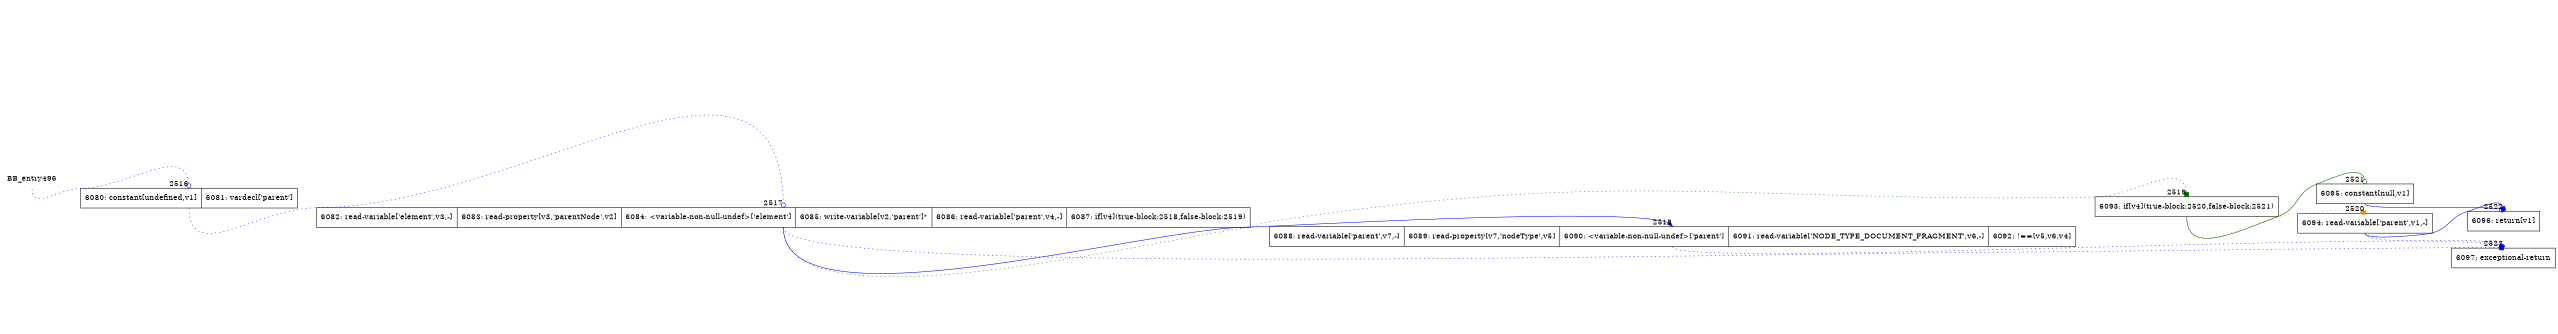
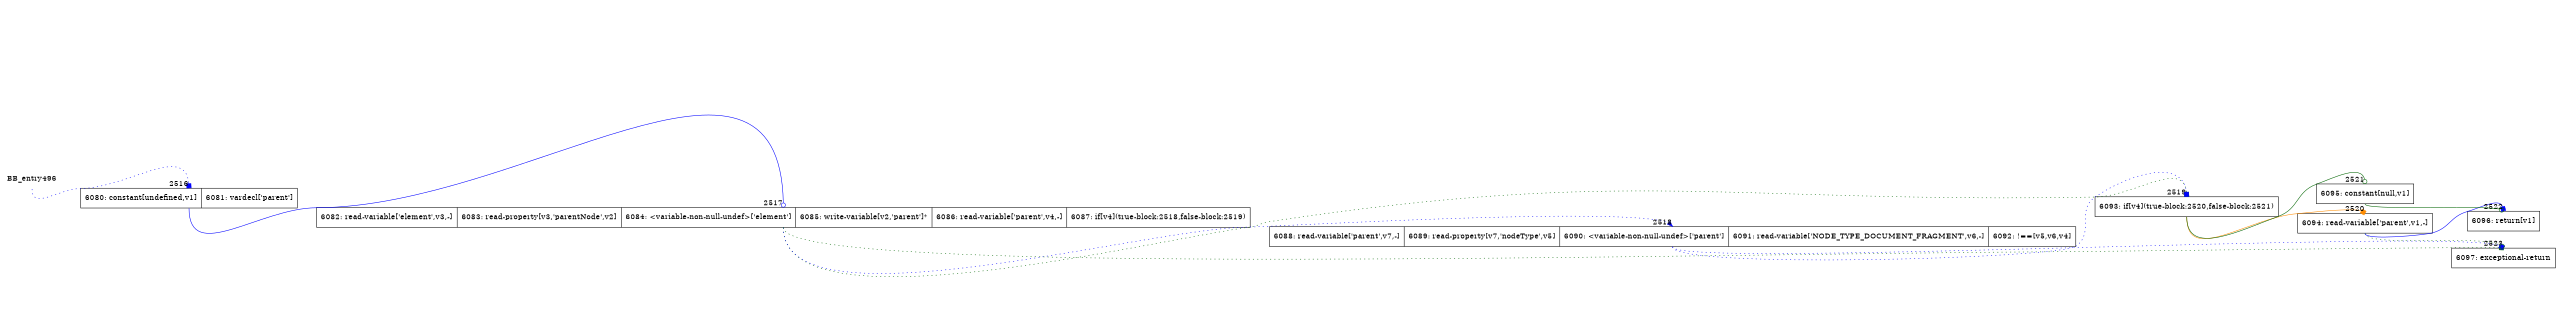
edge "6080: constant[undefined,v1]" -> "6082: read-variable['element',v3,-]": style dotted -> solid
edge "BB_entry496" -> "6080: constant[undefined,v1]": arrowhead odot -> box
edge "6095: constant[null,v1]" -> "6096: return[v1]": color blue -> darkgreen
edge "6093: if[v4](true-block:2520,false-block:2521)" -> "6094: read-variable['parent',v1,-]": style dotted -> solid
edge "6082: read-variable['element',v3,-]" -> "6088: read-variable['parent',v7,-]": style solid -> dotted
edge "6094: read-variable['parent',v1,-]" -> "6097: exceptional-return": color blue -> darkgreen
edge "6082: read-variable['element',v3,-]" -> "6097: exceptional-return": color blue -> darkgreen
edge "6088: read-variable['parent',v7,-]" -> "6093: if[v4](true-block:2520,false-block:2521)": added
